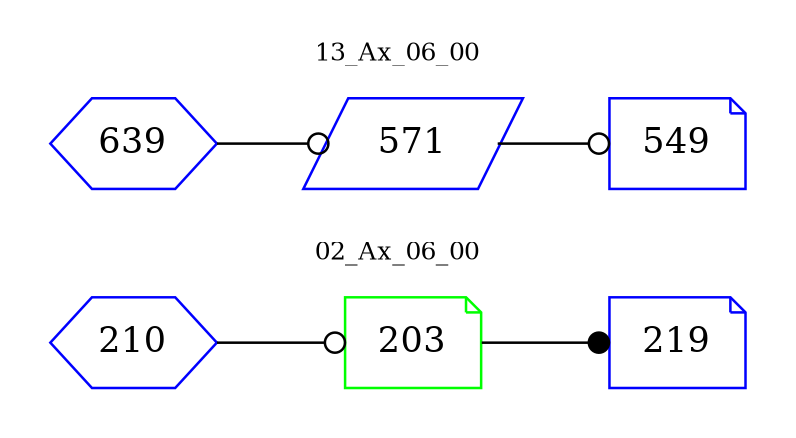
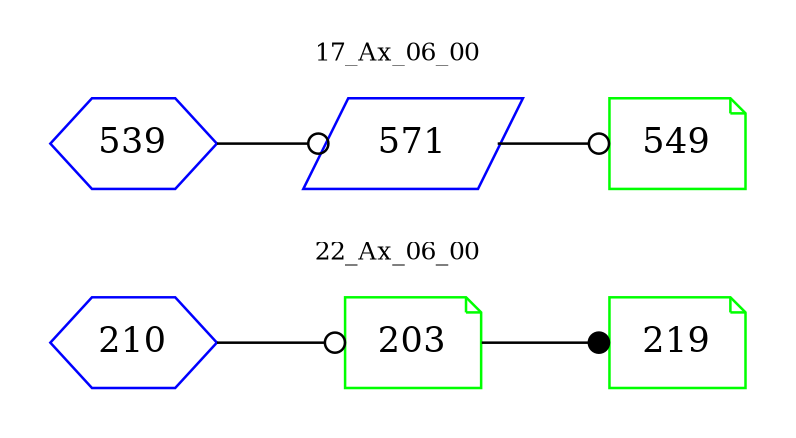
cluster "13_Ax_06_00": label "13_Ax_06_00" -> "17_Ax_06_00"
node "639": label "639" -> "539"
node "549": color blue -> green
cluster "02_Ax_06_00": label "02_Ax_06_00" -> "22_Ax_06_00"
node "219": color blue -> green
